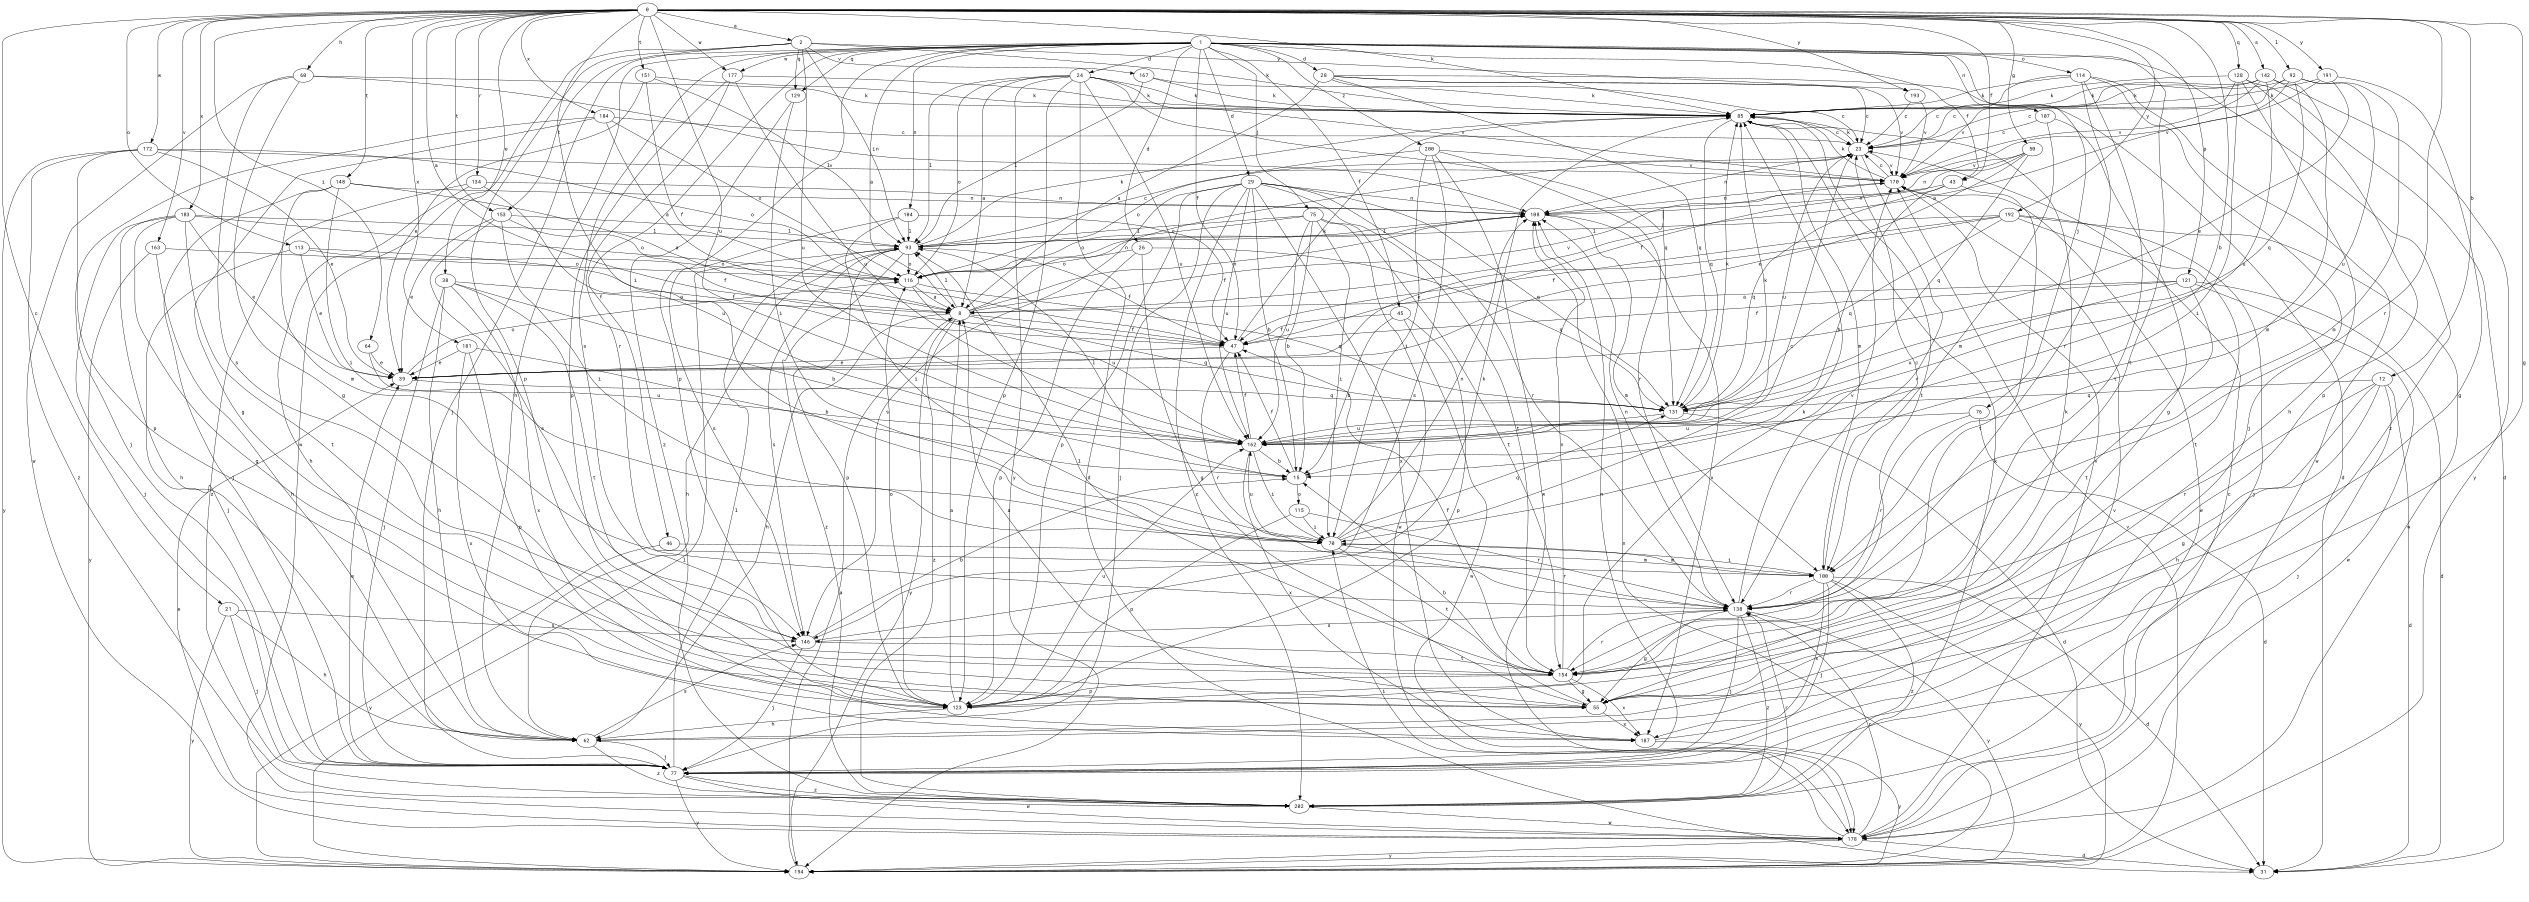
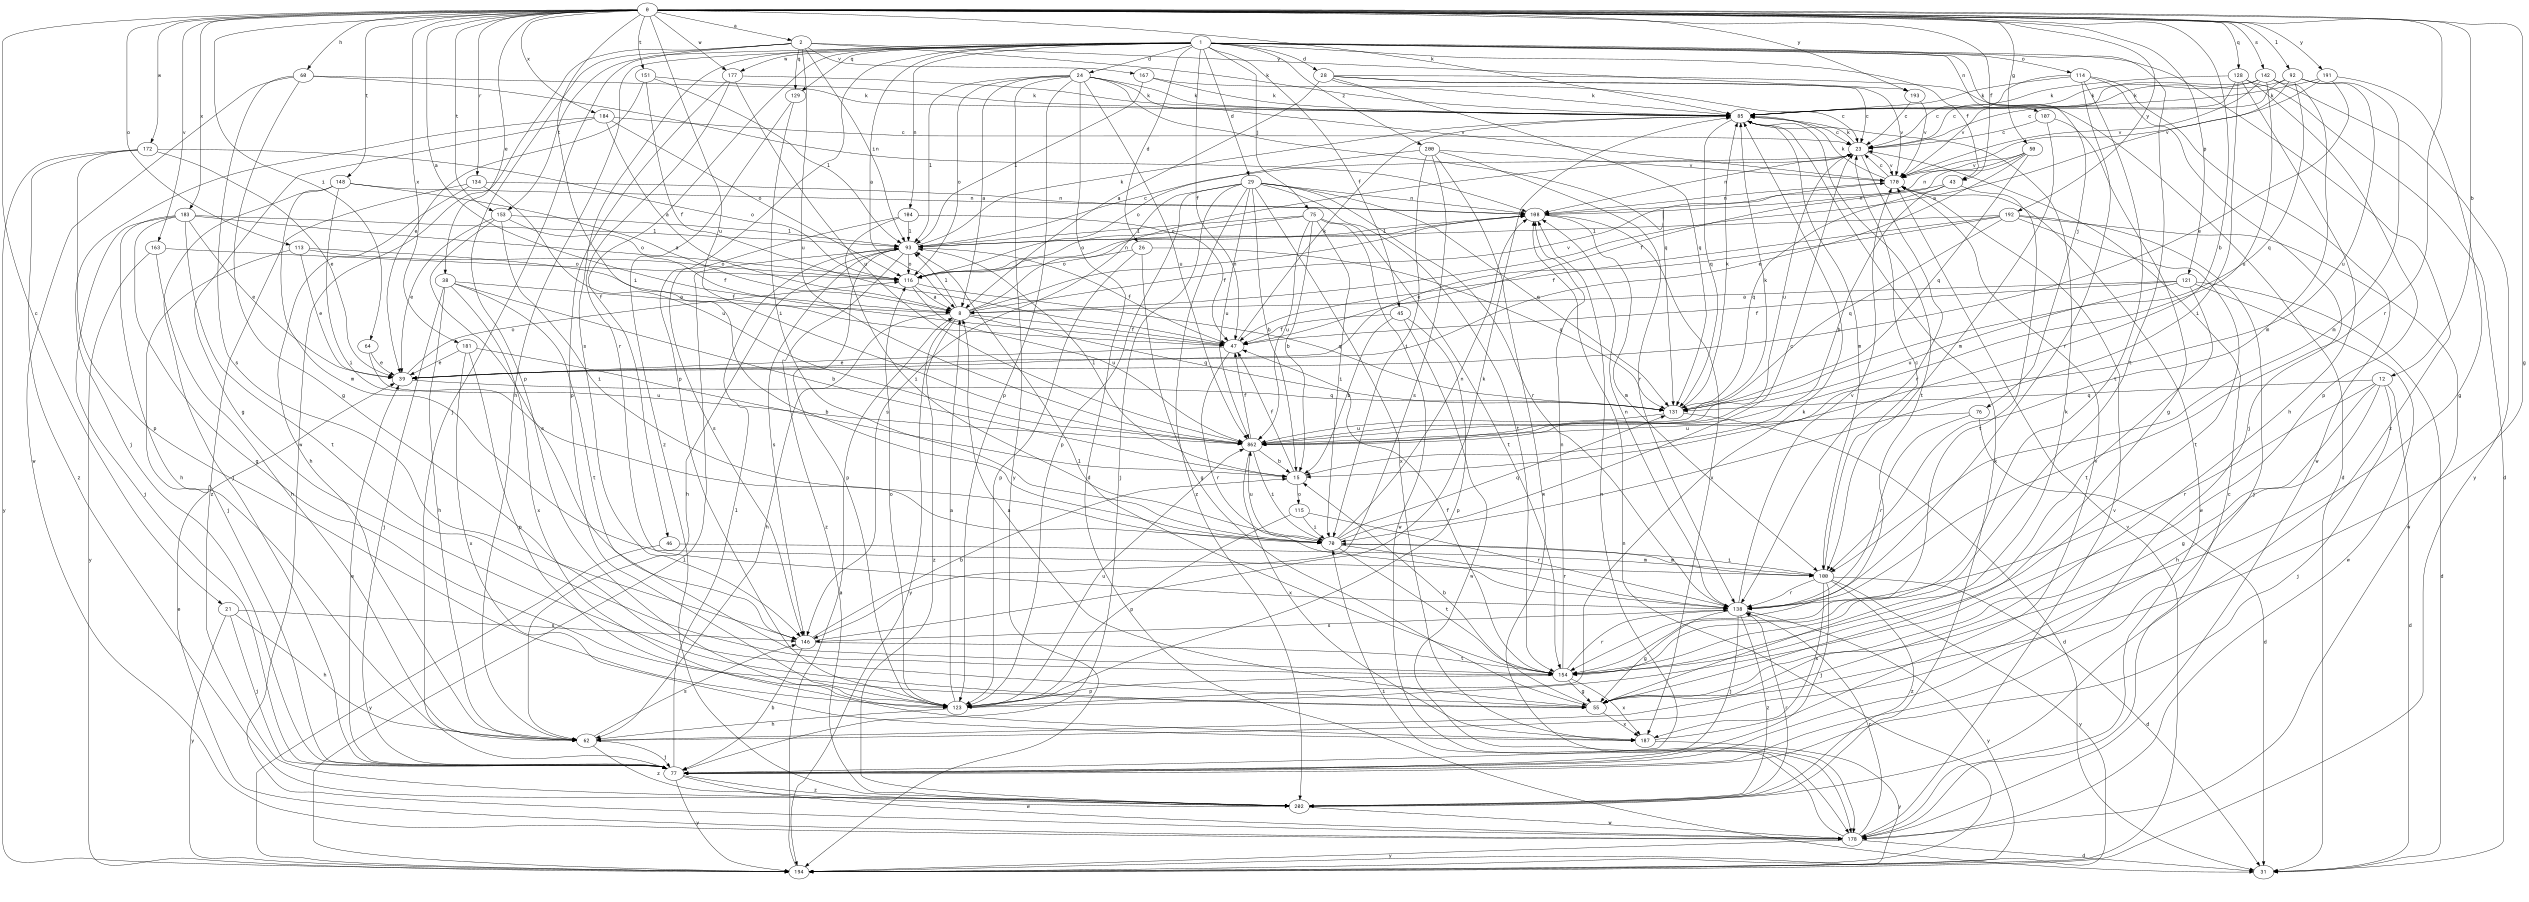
edge "172" -> "170": removed, label "v"
node "162": label "162" -> "862"
edge "146" -> "77": label "j" -> "b"
